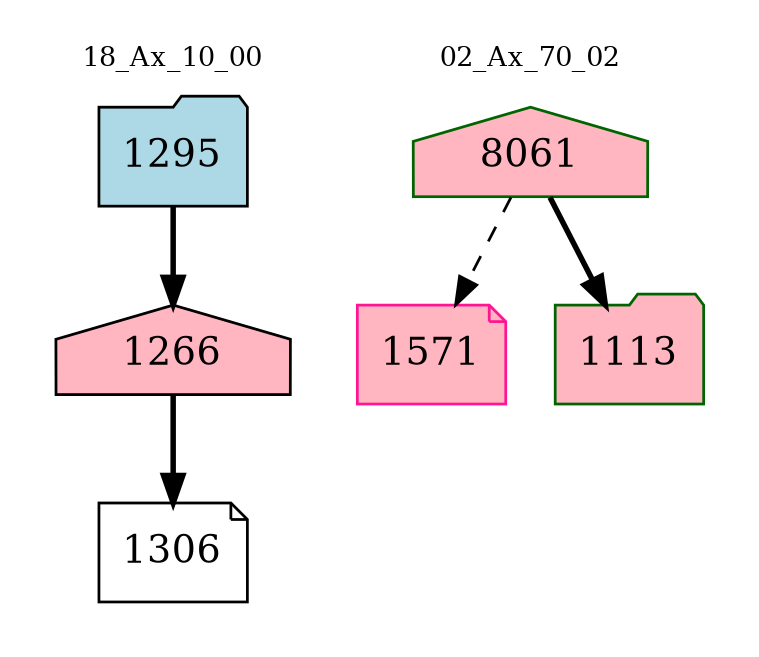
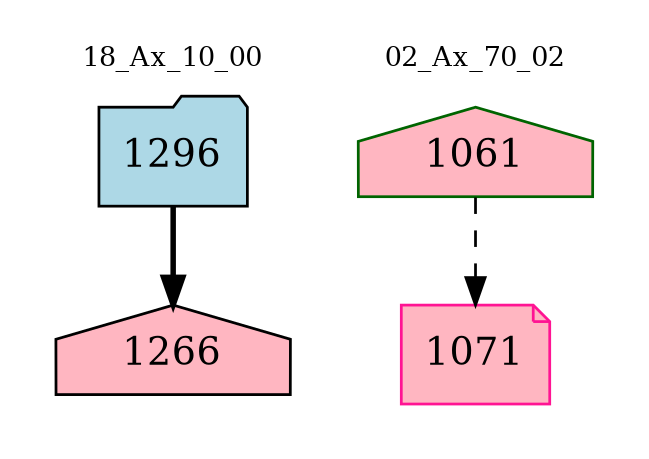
node "1295": label "1295" -> "1296"
node "8061": label "8061" -> "1061"
node "1571": label "1571" -> "1071"
node "1113": removed
node "1306": removed
